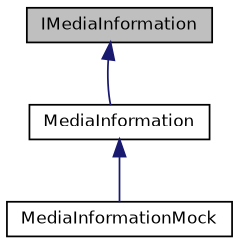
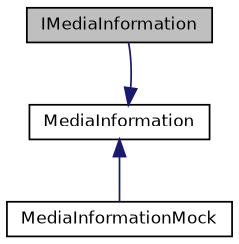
edge "MediaInformation" -> "IMediaInformation": reversed
